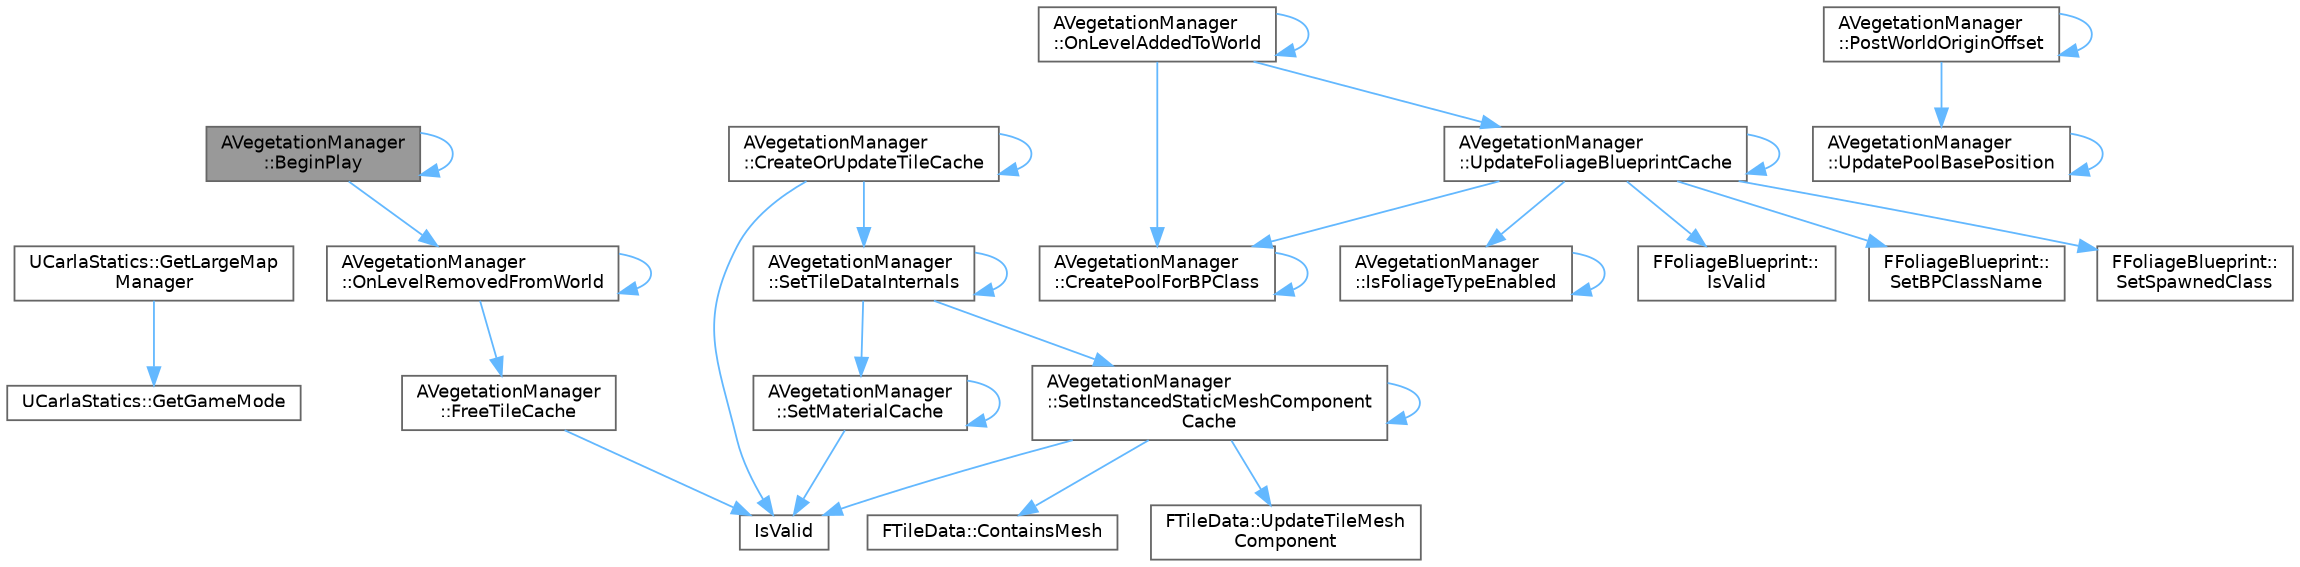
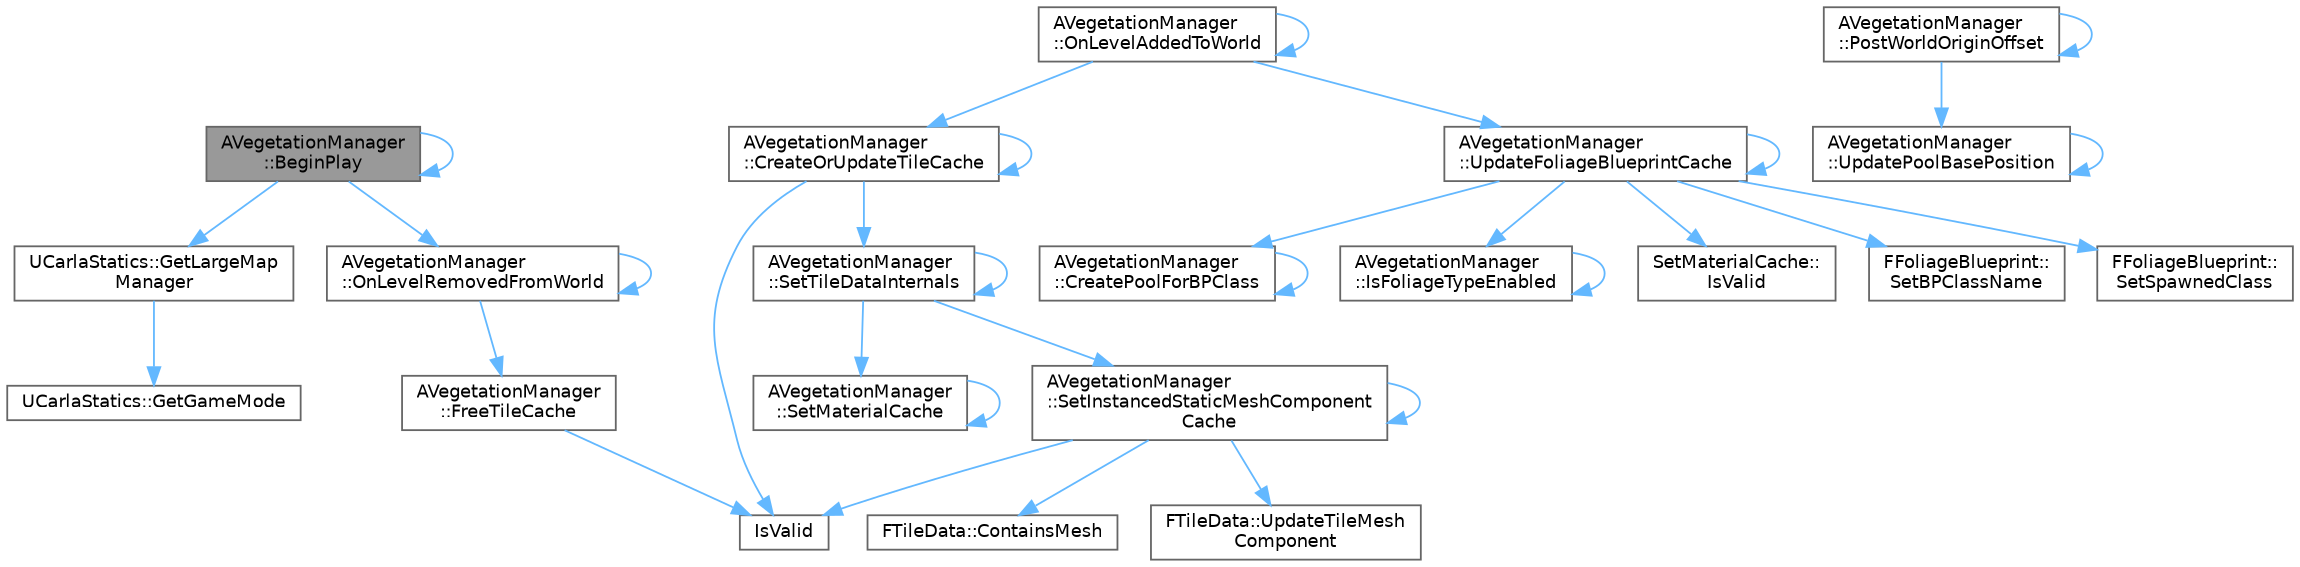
edge "AVegetationManager ::OnLevelAddedToWorld" -> "AVegetationManager ::CreatePoolForBPClass": now "AVegetationManager ::OnLevelAddedToWorld" -> "AVegetationManager ::CreateOrUpdateTileCache"
edge "AVegetationManager ::BeginPlay" -> "UCarlaStatics::GetLargeMap Manager": added
node "FFoliageBlueprint:: IsValid": label "FFoliageBlueprint:: IsValid" -> "SetMaterialCache:: IsValid"
edge "AVegetationManager ::SetMaterialCache" -> "IsValid": removed
